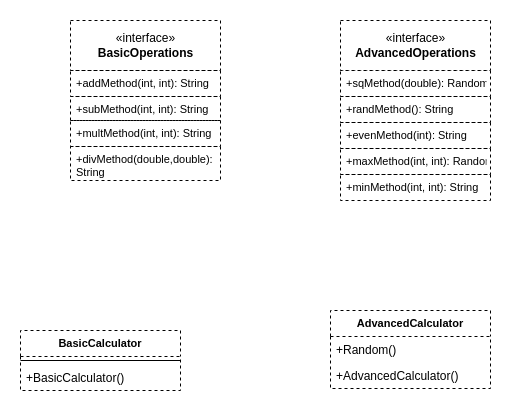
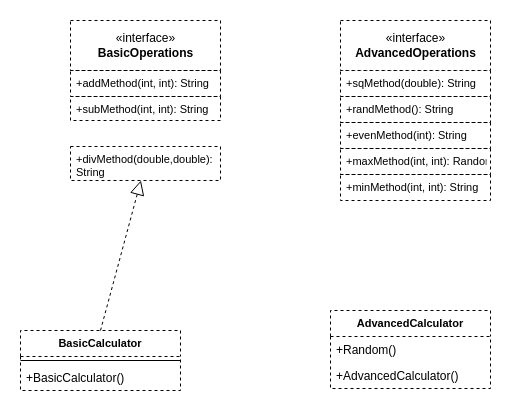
node "+sqMethod(double): Random": label "+sqMethod(double): Random" -> "+sqMethod(double): String"
node "+multMethod(int, int): String": removed
edge "BasicCalculator" -> "+divMethod(double,double): String": added
